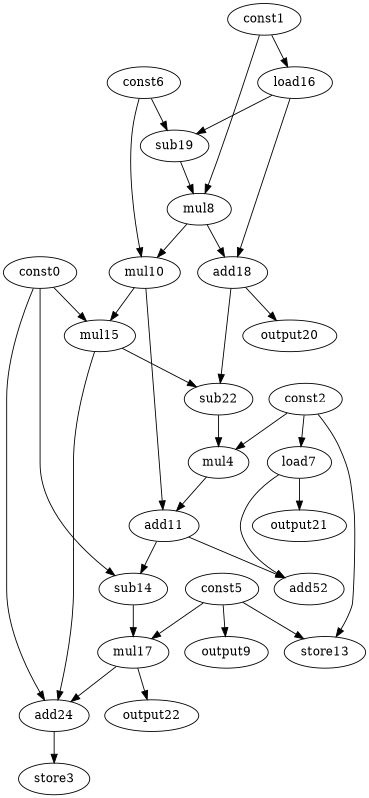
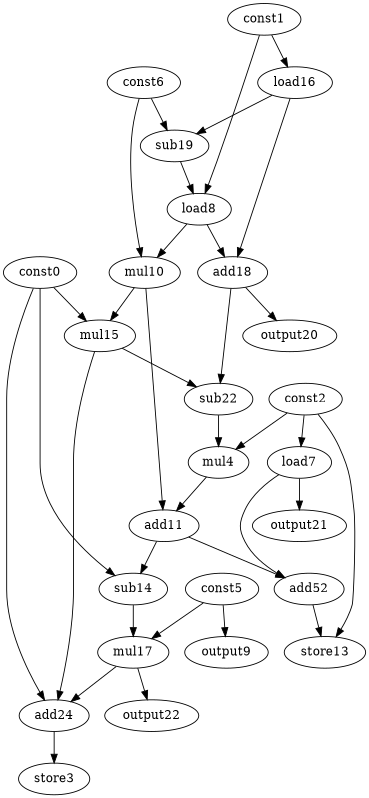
node "mul8": label "mul8" -> "load8"
edge "const5" -> "store13": now "add52" -> "store13"
